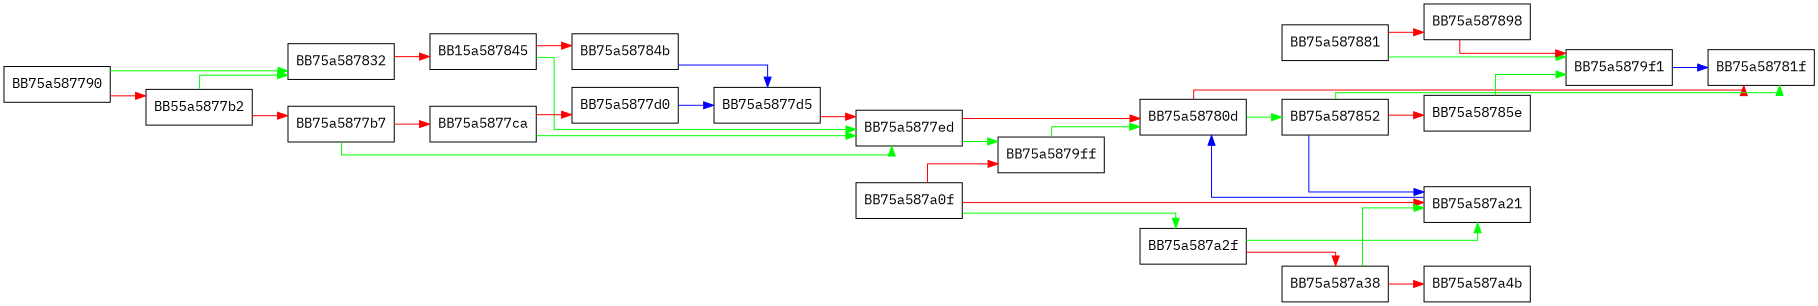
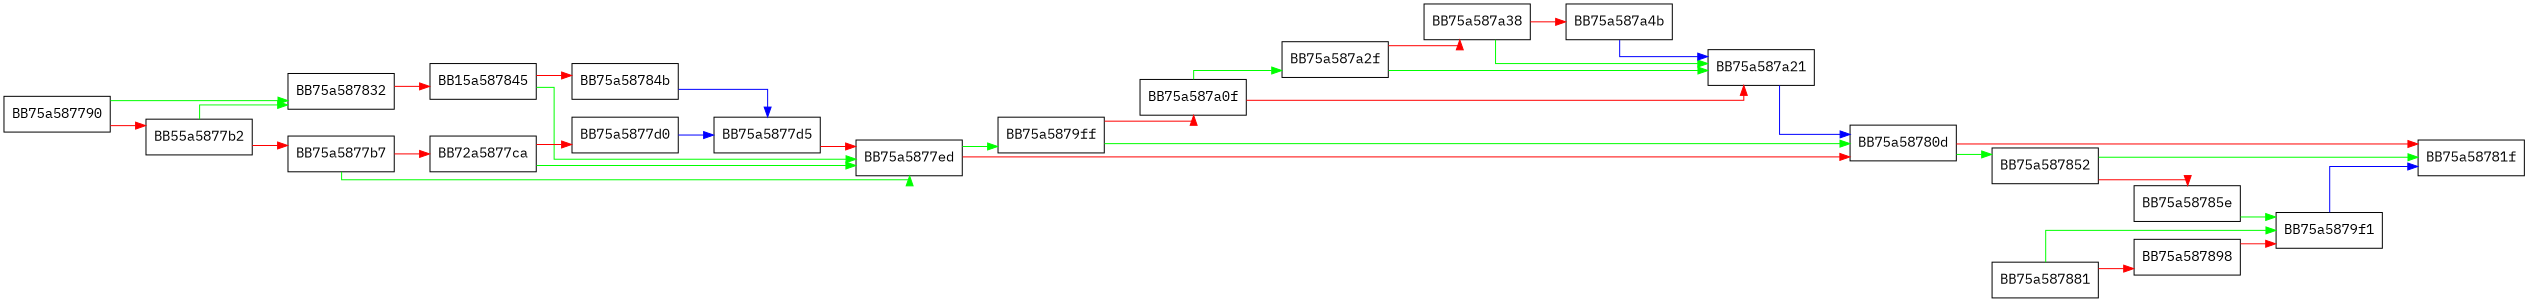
node "BB75a5877ca": label "BB75a5877ca" -> "BB72a5877ca"
edge "BB75a587a0f" -> "BB75a5879ff": reversed
edge "BB75a587852" -> "BB75a587a21": now "BB75a587a4b" -> "BB75a587a21"
